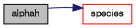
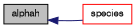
edge "alphah" -> "species": reversed
